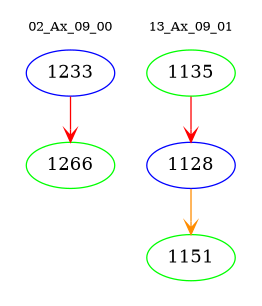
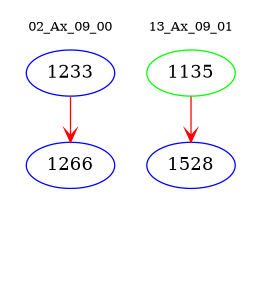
node "1266": color green -> blue
node "1128": label "1128" -> "1528"
node "1151": removed
